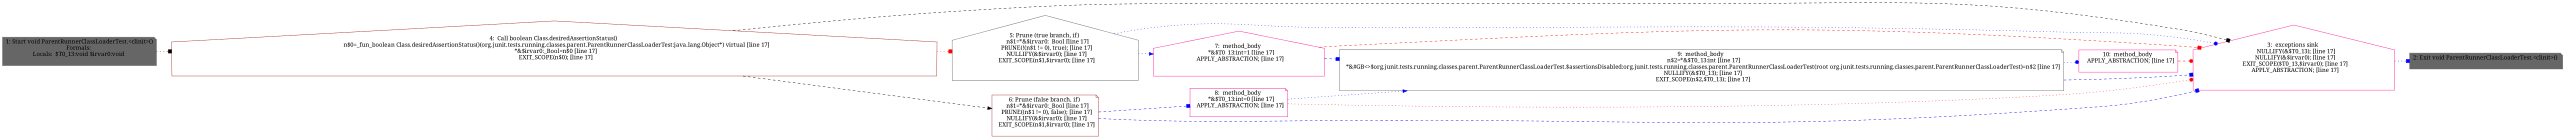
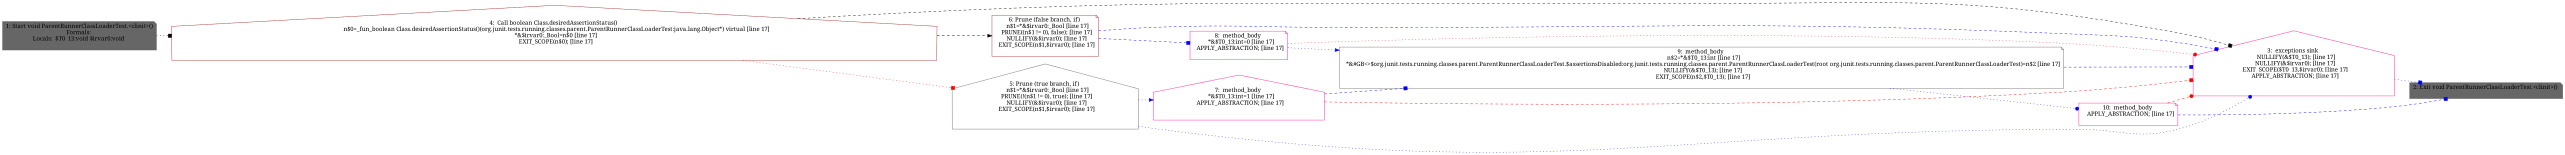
edge "10:  method_body APPLY_ABSTRACTION; [line 17]" -> "2: Exit void ParentRunnerClassLoaderTest.<clinit>()": added
